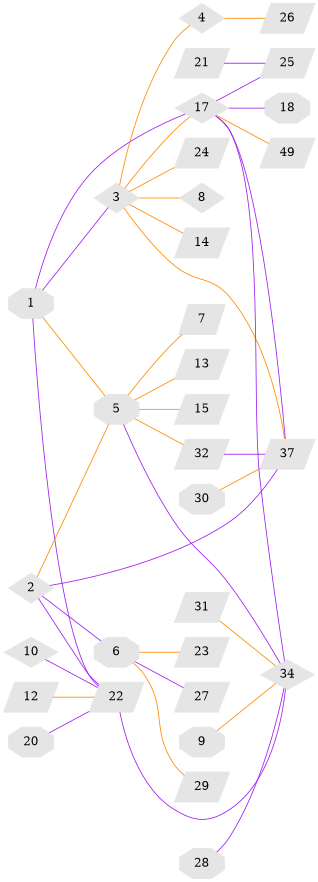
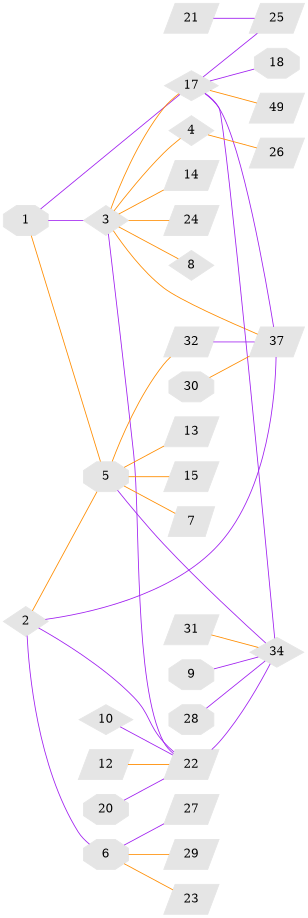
edge "1" -- "22": now "3" -- "22"
edge "34" -- "9": color darkorange -> purple
